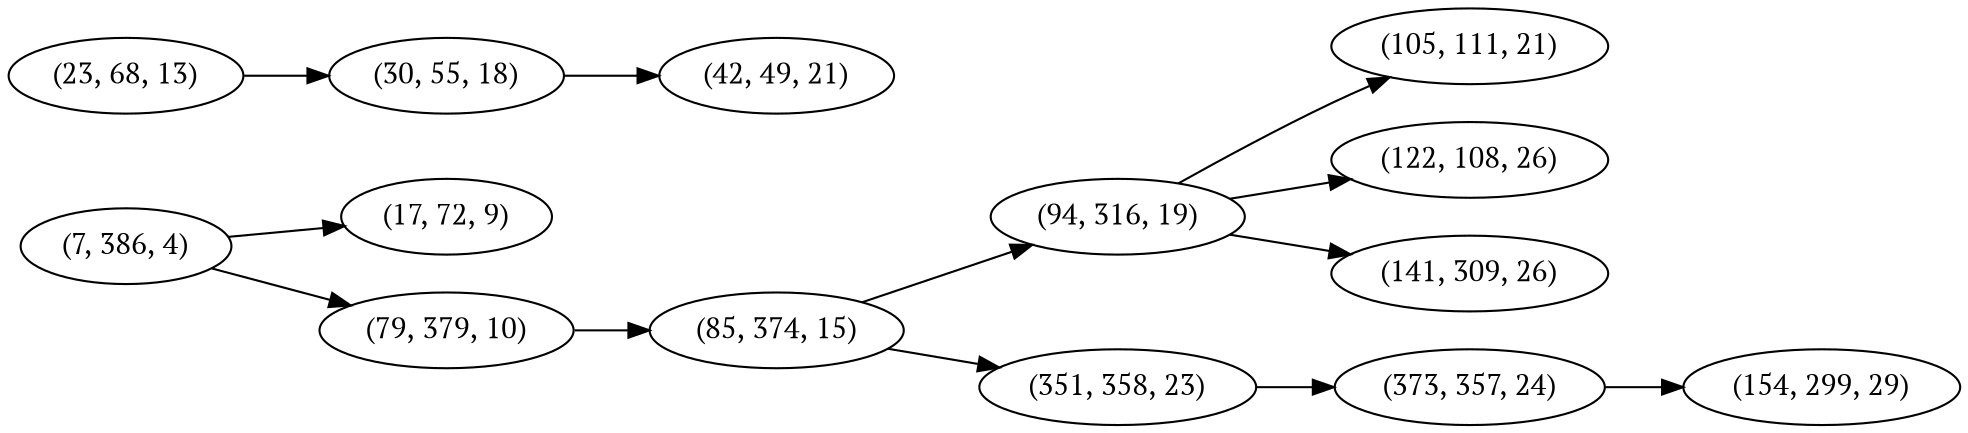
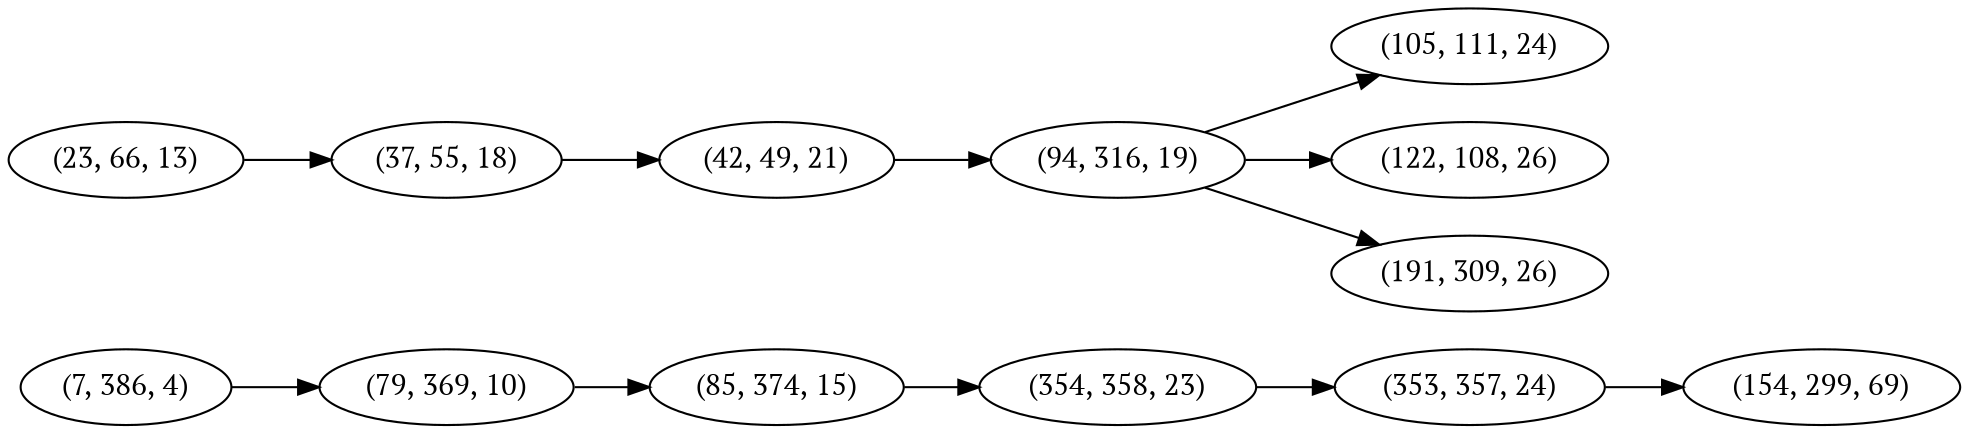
node "(105, 111, 21)": label "(105, 111, 21)" -> "(105, 111, 24)"
node "(23, 68, 13)": label "(23, 68, 13)" -> "(23, 66, 13)"
node "(30, 55, 18)": label "(30, 55, 18)" -> "(37, 55, 18)"
node "(17, 72, 9)": removed
node "(141, 309, 26)": label "(141, 309, 26)" -> "(191, 309, 26)"
edge "(85, 374, 15)" -> "(94, 316, 19)": now "(42, 49, 21)" -> "(94, 316, 19)"
node "(79, 379, 10)": label "(79, 379, 10)" -> "(79, 369, 10)"
node "(351, 358, 23)": label "(351, 358, 23)" -> "(354, 358, 23)"
node "(373, 357, 24)": label "(373, 357, 24)" -> "(353, 357, 24)"
node "(154, 299, 29)": label "(154, 299, 29)" -> "(154, 299, 69)"
